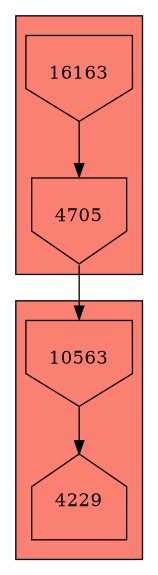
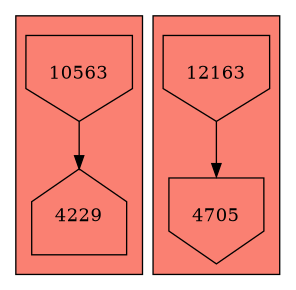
node "16163": label "16163" -> "12163"
edge "4705" -> "10563": removed
